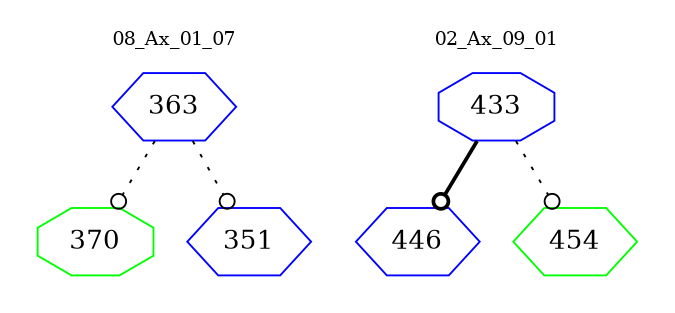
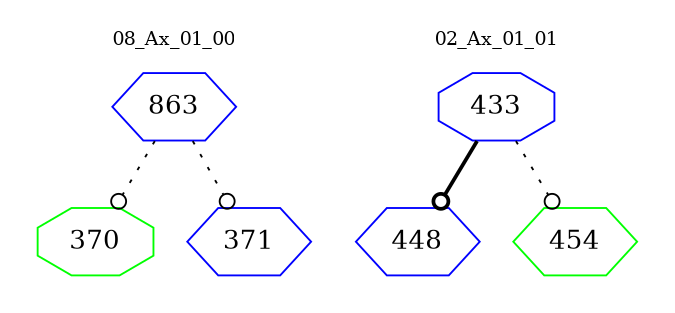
cluster "08_Ax_01_07": label "08_Ax_01_07" -> "08_Ax_01_00"
cluster "02_Ax_09_01": label "02_Ax_09_01" -> "02_Ax_01_01"
node "363": label "363" -> "863"
node "351": label "351" -> "371"
node "446": label "446" -> "448"
